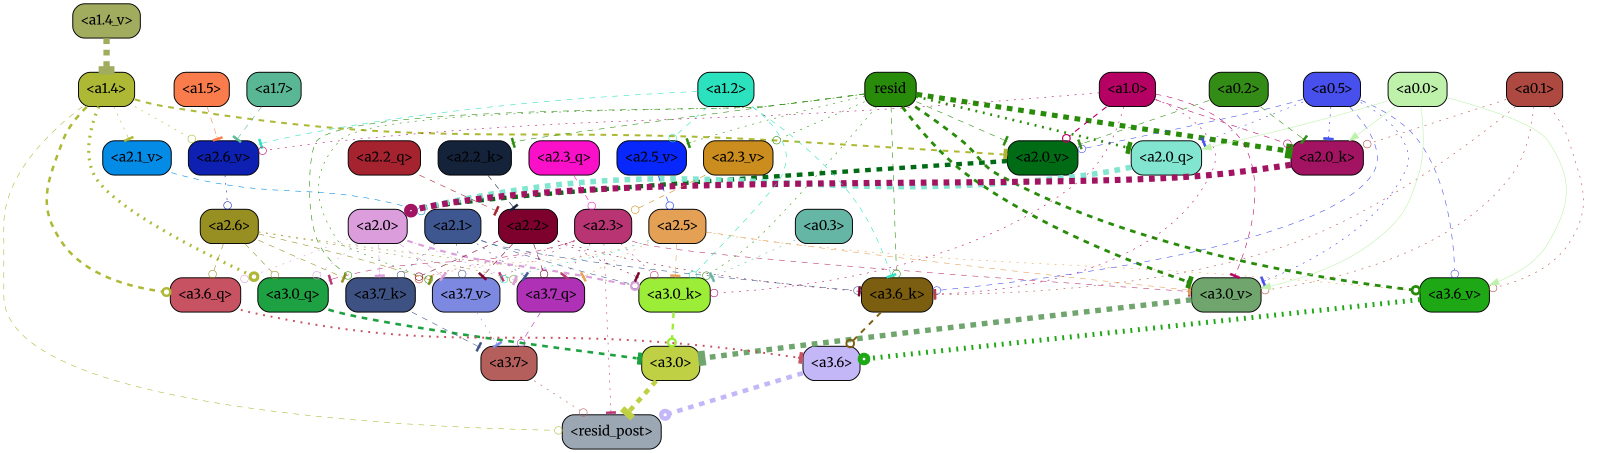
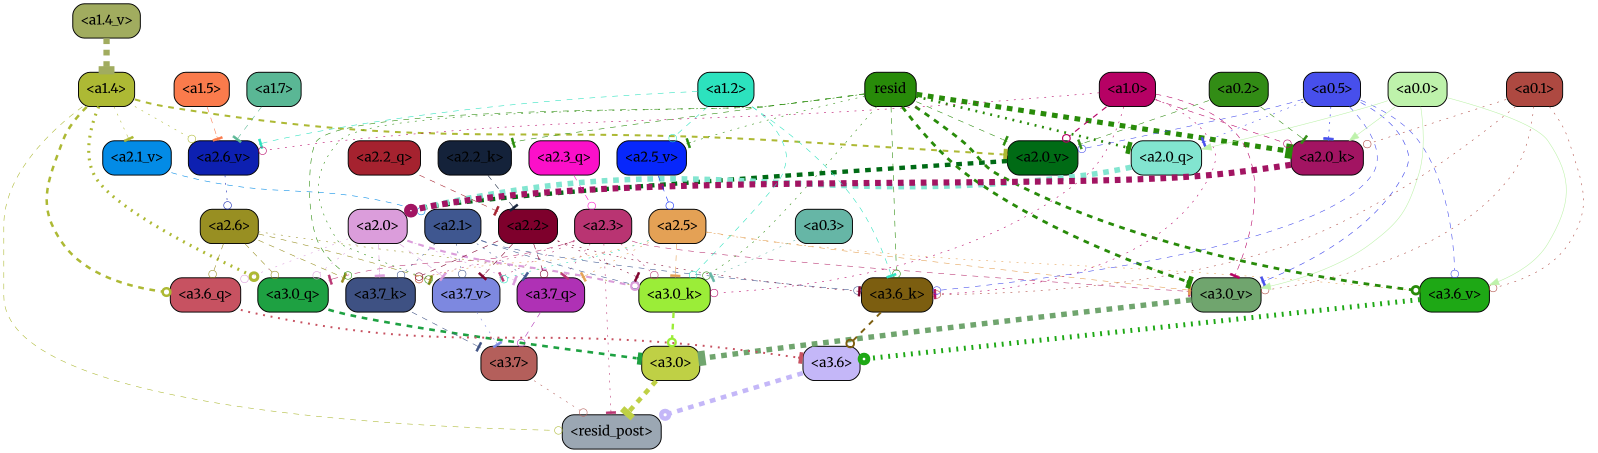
node "<a2.3_v>": removed
edge "<a0.5>" -> "<a3.0_v>": style dotted -> dashed
edge "<a2.6>" -> "<a3.7_q>": removed
edge "<a0.1>" -> "<a3.6_k>": arrowhead tee -> odot
